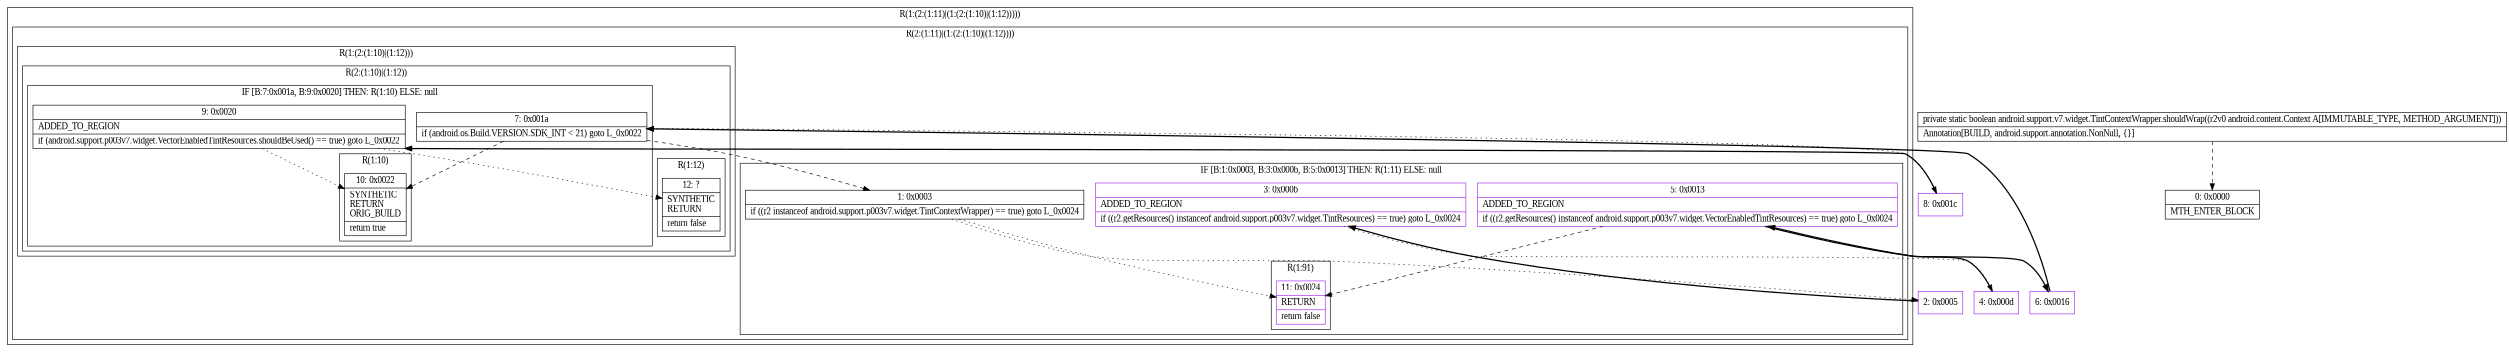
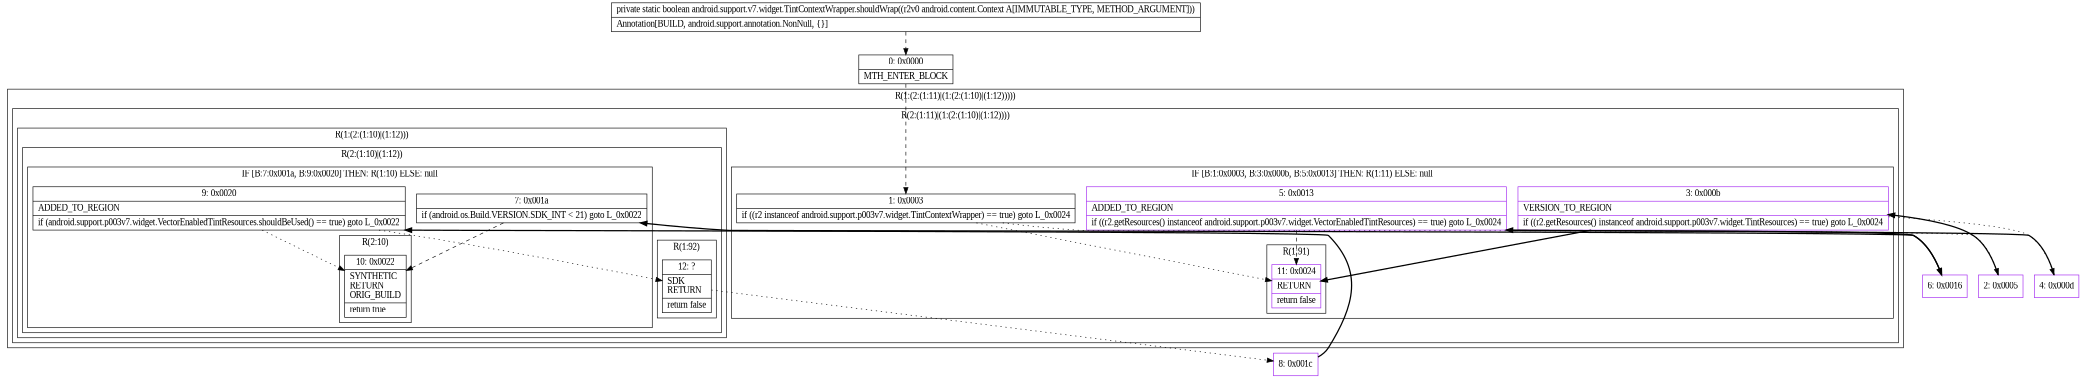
edge "7: 0x001a" -> "8: 0x001c": now "12: ?" -> "8: 0x001c"
edge "7: 0x001a" -> "1: 0x0003": now "0: 0x0000" -> "1: 0x0003"
cluster "R(1:10)": label "R(1:10)" -> "R(2:10)"
cluster "R(1:12)": label "R(1:12)" -> "R(1:92)"
node "12: ?": text "SYNTHETIC" -> "SDK"
node "3: 0x000b": text "ADDED_TO_REGION" -> "VERSION_TO_REGION"
edge "3: 0x000b" -> "11: 0x0024": added
